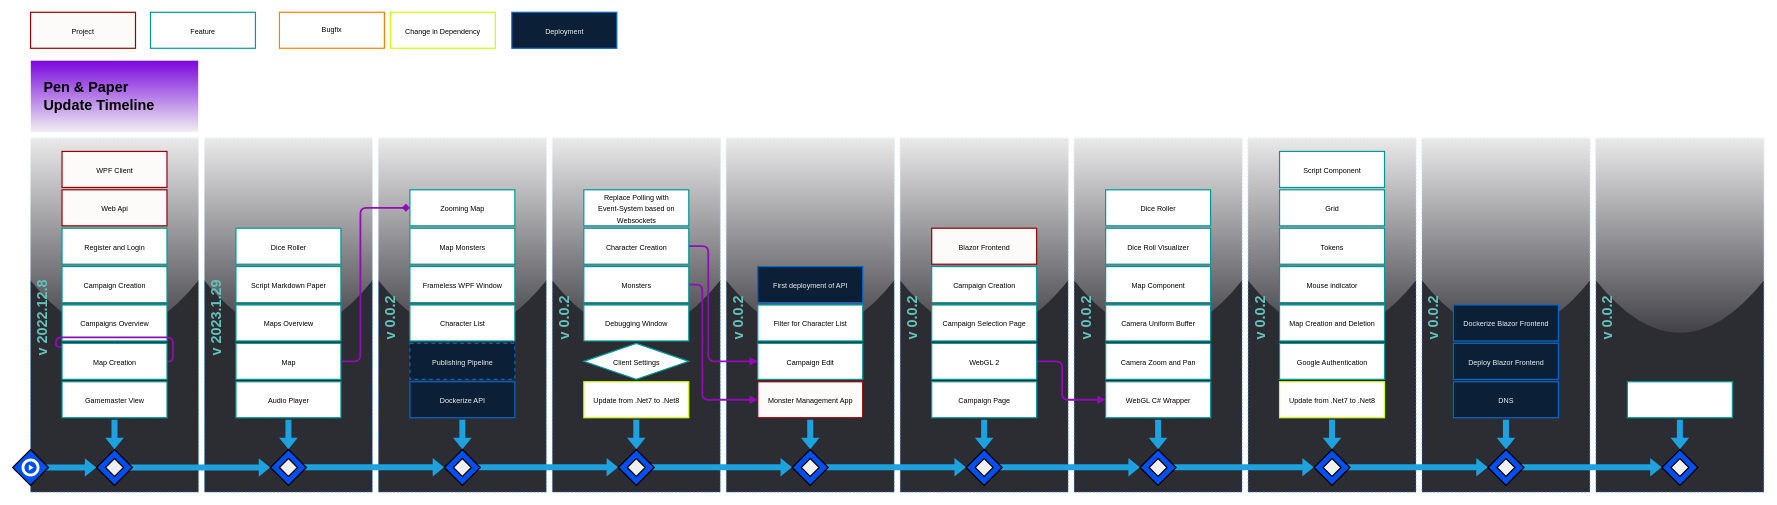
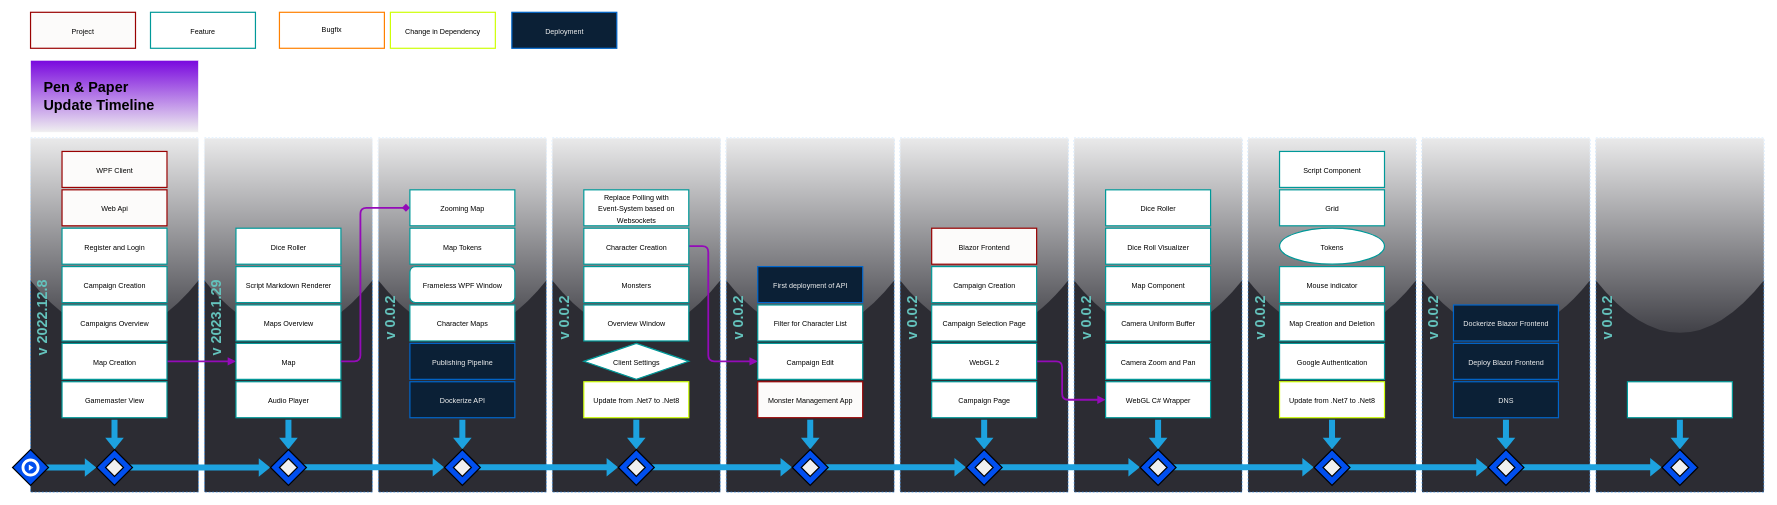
node "Map Monsters": label "Map Monsters" -> "Map Tokens"
node "Tokens": shape rectangle -> ellipse
node "Script Markdown Paper": label "Script Markdown Paper" -> "Script Markdown Renderer"
node "Frameless WPF Window": shape rectangle -> rounded rectangle
node "Character List": label "Character List" -> "Character Maps"
node "Debugging Window": label "Debugging Window" -> "Overview Window"
edge "Map Creation" -> "Campaigns Overview": now "Map Creation" -> "Map"
node "Publishing Pipeline": style dashed -> solid
edge "Monsters" -> "Monster Management App": removed
